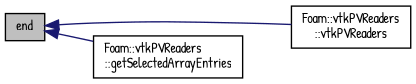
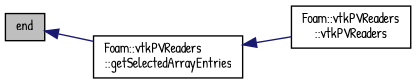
edge "Foam::vtkPVReaders ::vtkPVReaders" -> "end": now "Foam::vtkPVReaders ::vtkPVReaders" -> "Foam::vtkPVReaders ::getSelectedArrayEntries"
